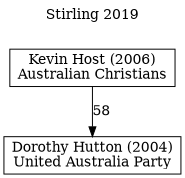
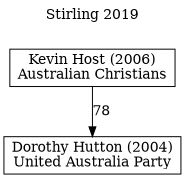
edge "Kevin Host (2006) Australian Christians" -> "Dorothy Hutton (2004) United Australia Party": label "58" -> "78"
